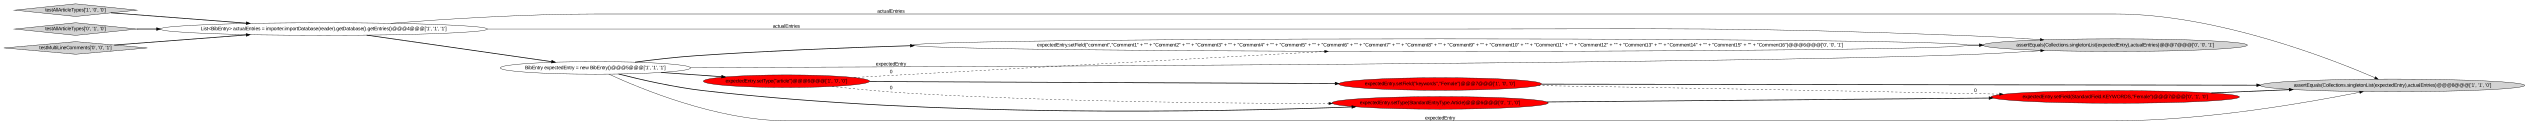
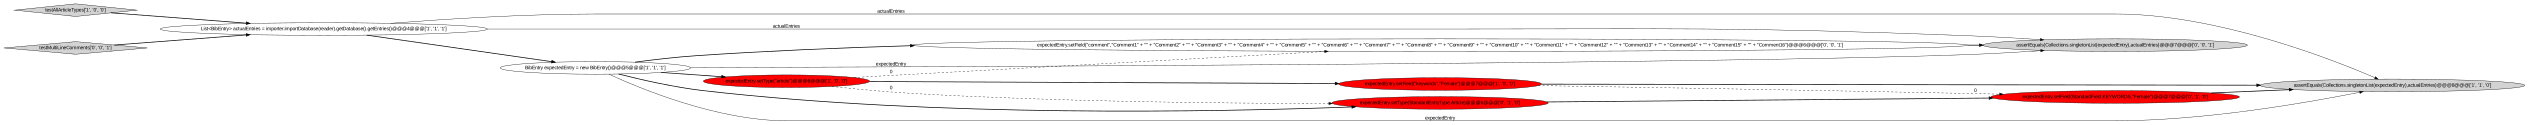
node "testAllArticleTypes['0', '1', '0']": removed
